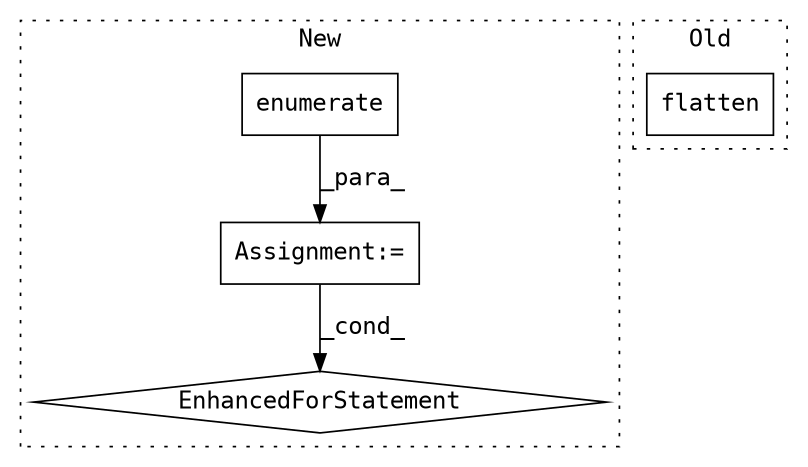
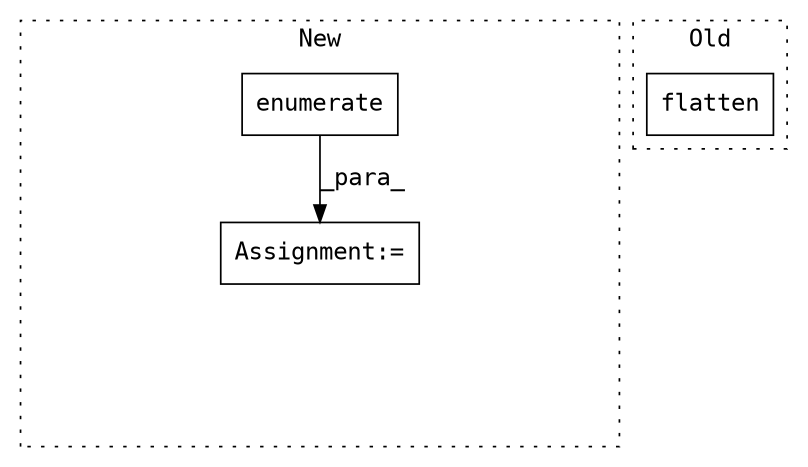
node "EnhancedForStatement": removed
